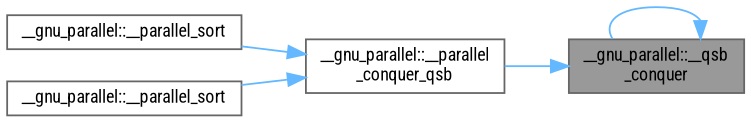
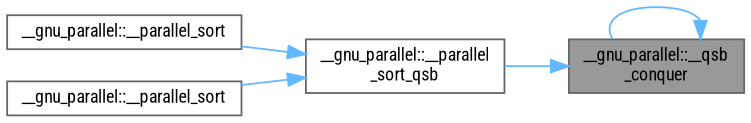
node "__gnu_parallel::__parallel _conquer_qsb": label "__gnu_parallel::__parallel _conquer_qsb" -> "__gnu_parallel::__parallel _sort_qsb"
